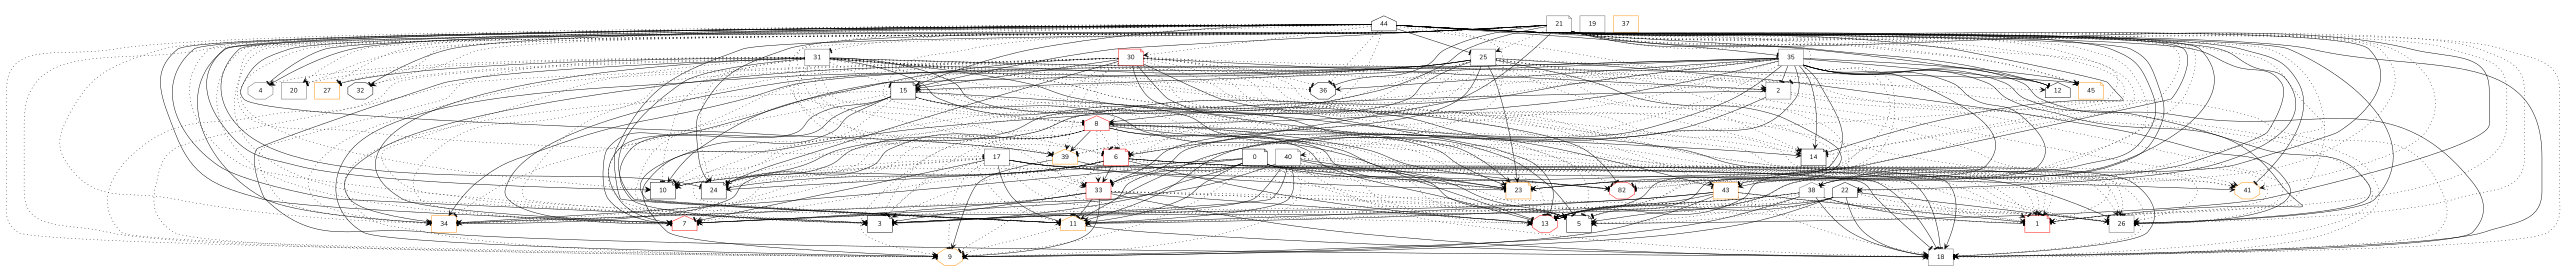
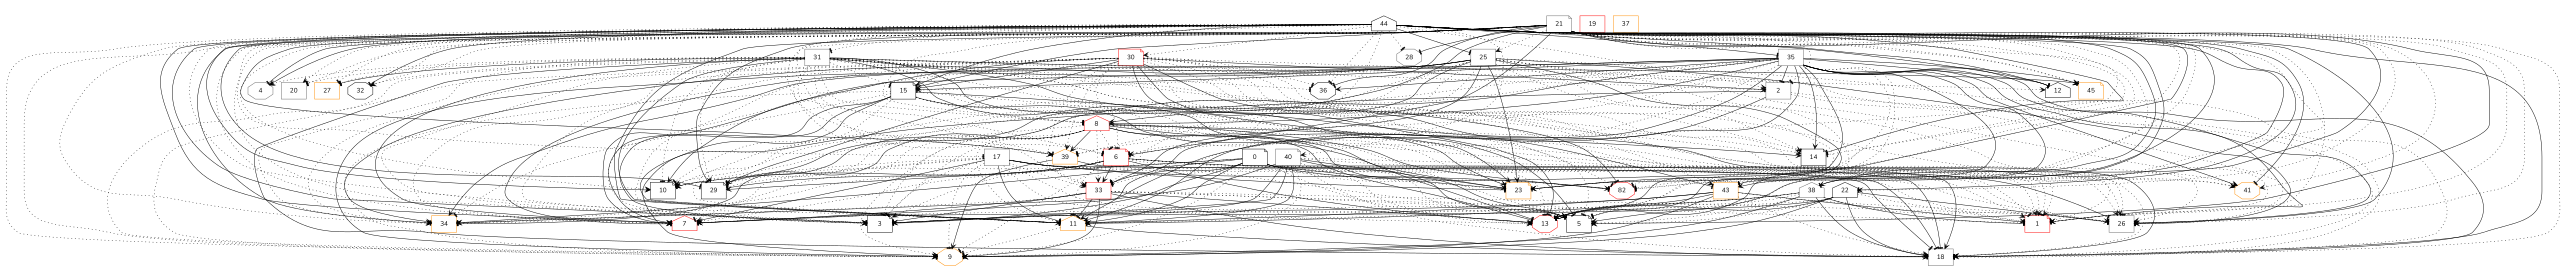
node "19": color gray40 -> red
node "28": added
edge "6" -> "41": now "35" -> "41"
node "24": label "24" -> "29"
